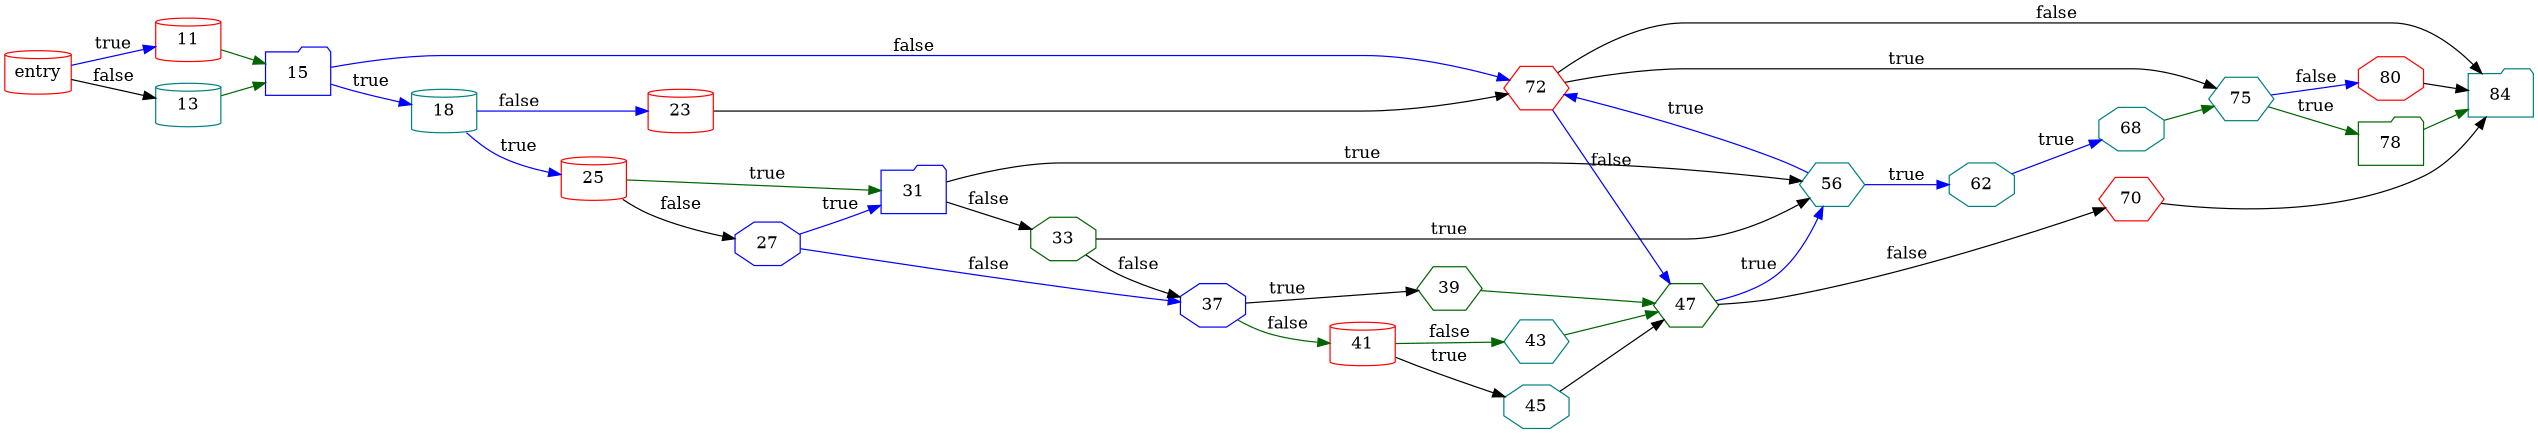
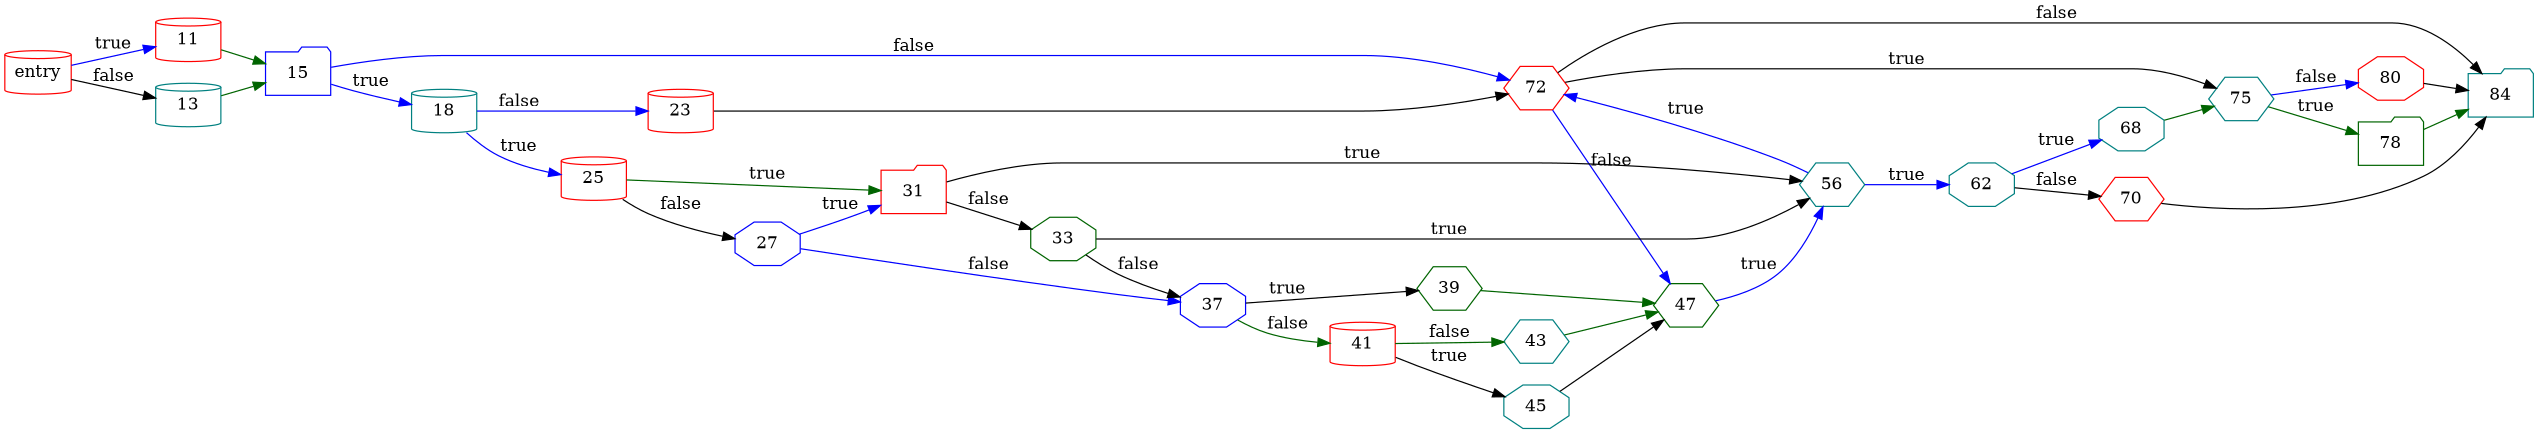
node "31": color blue -> red
edge "47" -> "70": now "62" -> "70"
